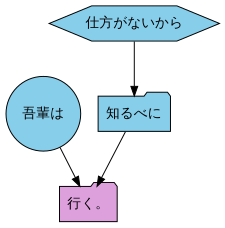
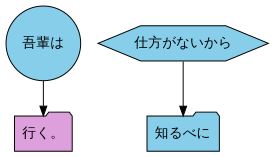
edge "知るべに" -> "行く。": removed
